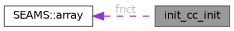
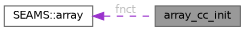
node "init_cc_init": label "init_cc_init" -> "array_cc_init"
